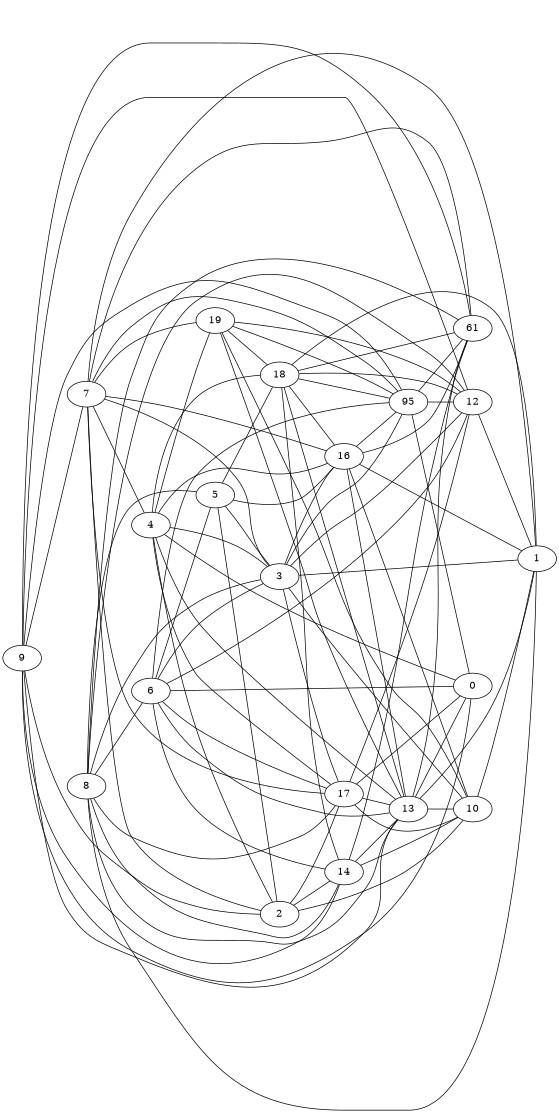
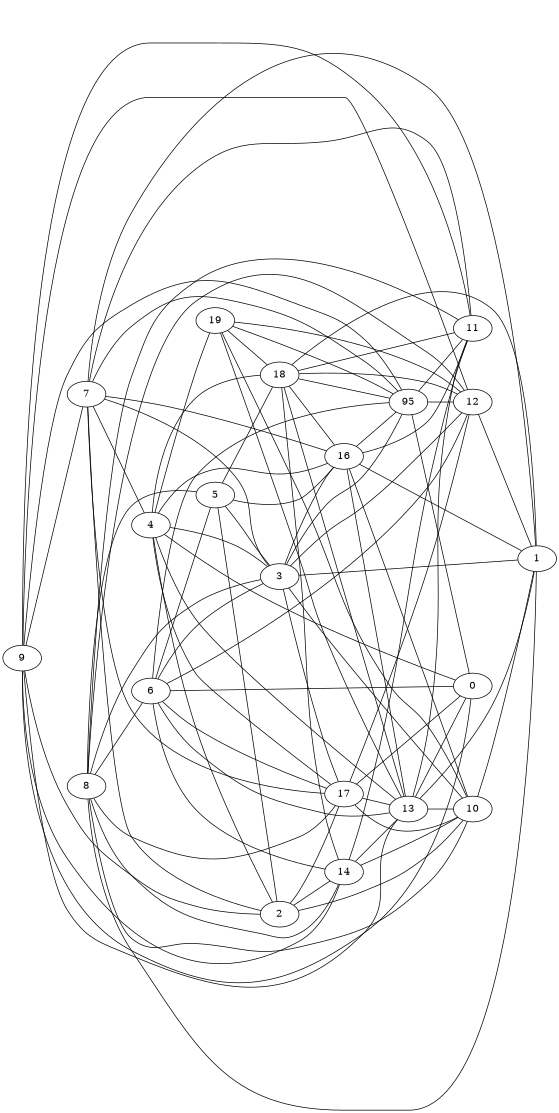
node "61": label "61" -> "11"
edge "19" -- "7": removed
edge "8" -- "13": now "8" -- "10"
